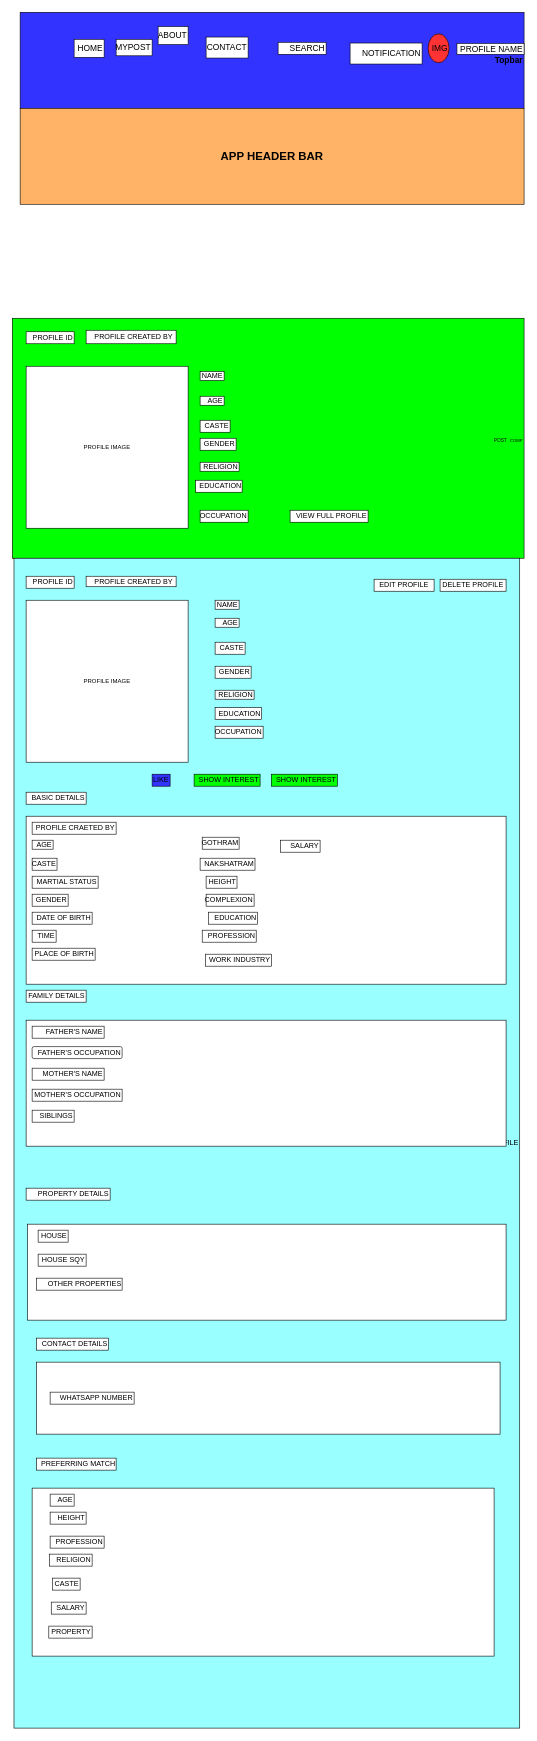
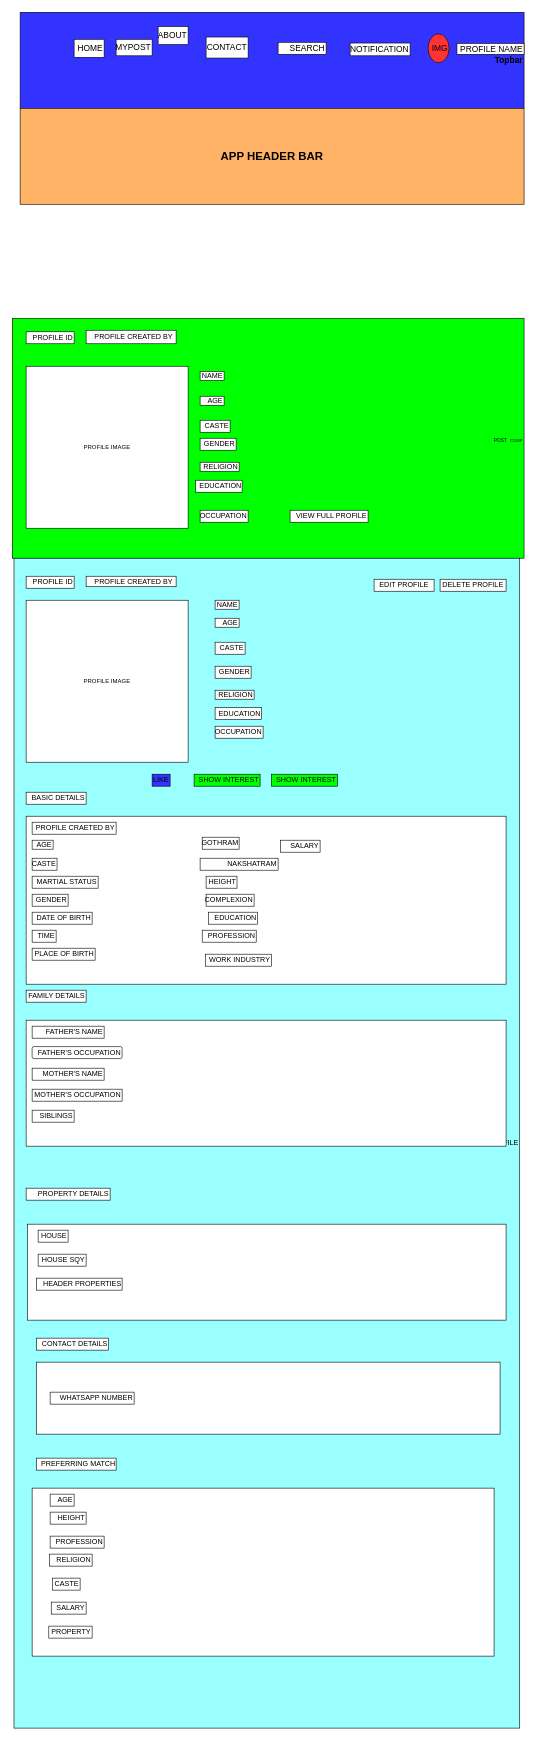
node "NOTIFICATION": size 72x21 -> 60x13
node "NAKSHATRAM": size 55x12 -> 78x12
node "OTHER PROPERTIES": label "OTHER PROPERTIES" -> "HEADER PROPERTIES"
